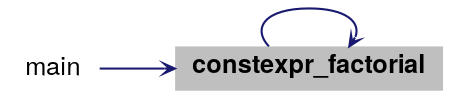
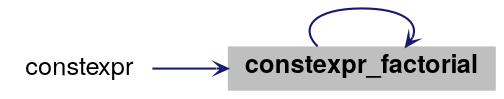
node "main": label "main" -> "constexpr"
